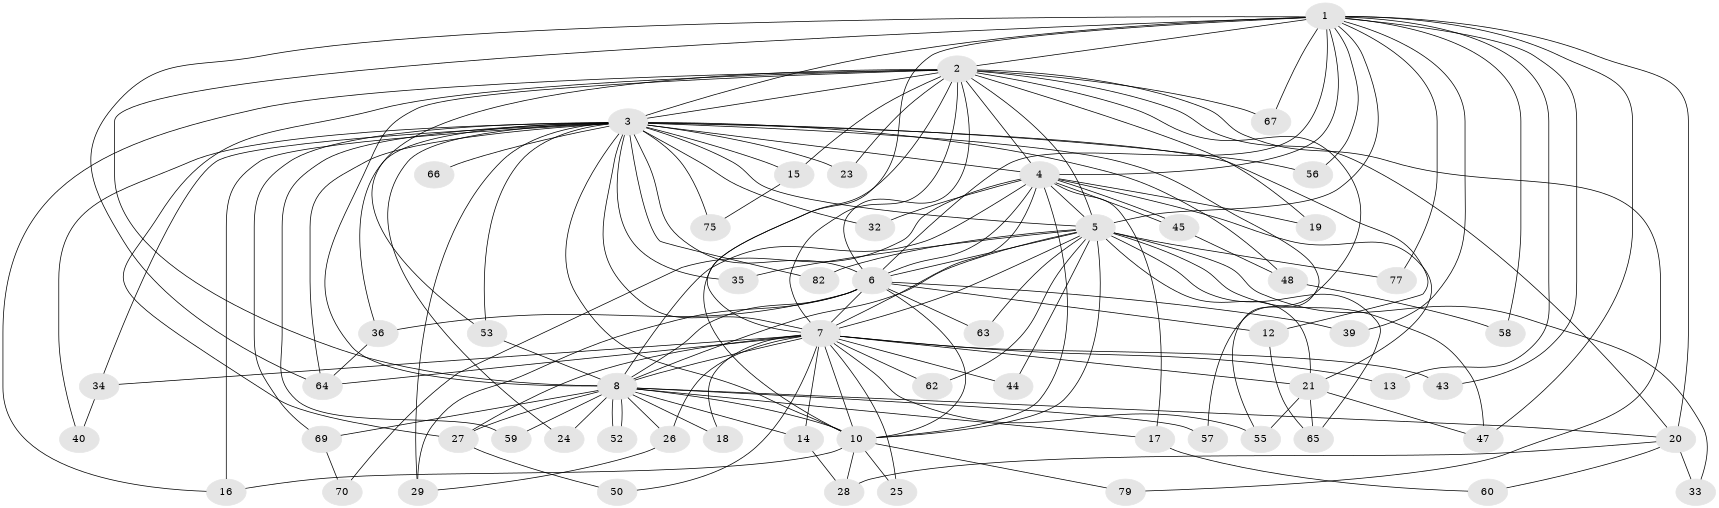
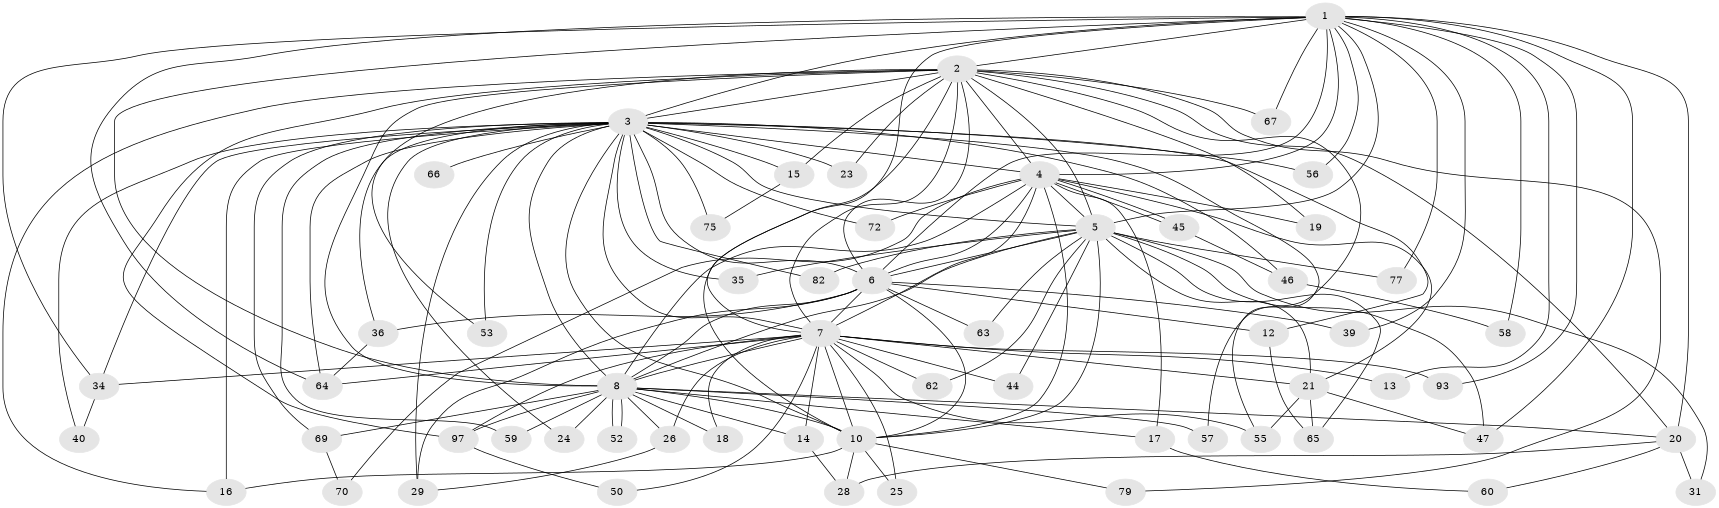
edge "1" -- "34": added
node "32": label "32" -> "72"
node "48": label "48" -> "46"
edge "5" -- "7": removed
edge "53" -- "8": now "3" -- "8"
node "43": label "43" -> "93"
node "27": label "27" -> "97"
node "33": label "33" -> "31"
